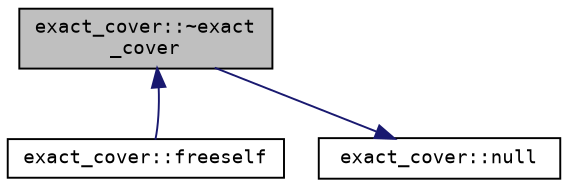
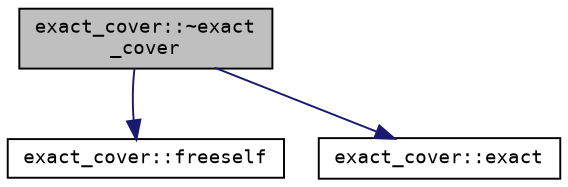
edge "exact_cover::freeself" -> "exact_cover::~exact _cover": reversed
node "exact_cover::null": label "exact_cover::null" -> "exact_cover::exact"
